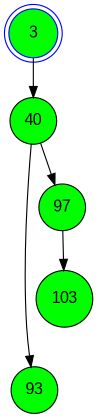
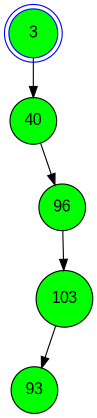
node "97": label "97" -> "96"
edge "40" -> "93": now "103" -> "93"
